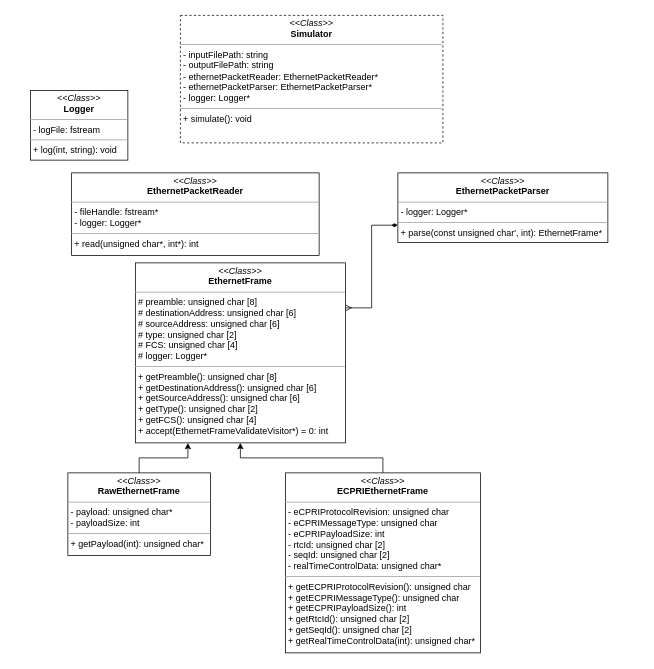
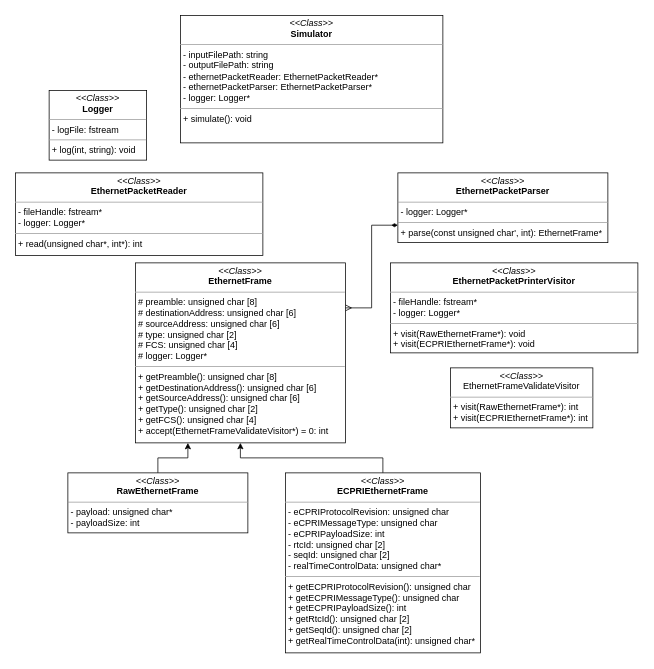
node "<<Class>> Simulator - inputFilePath: string - outputFilePath: string - ethernetPacketReader: EthernetPacketReader* - ethernetPacketParser: EthernetPacketParser* - logger: Logger* + simulate(): void": style dashed -> solid
node "<<Class>> Logger - logFile: fstream + log(int, string): void": moved (79, 125) -> (98, 125)
node "<<Class>> EthernetPacketReader - fileHandle: fstream* - logger: Logger* + read(unsigned char*, int*): int": moved (195, 214) -> (139, 214)
node "<<Class>> EthernetPacketPrinterVisitor - fileHandle: fstream* - logger: Logger* + visit(RawEthernetFrame*): void + visit(ECPRIEthernetFrame*): void": added
node "<<Class>> EthernetFrameValidateVisitor + visit(RawEthernetFrame*): int + visit(ECPRIEthernetFrame*): int": added
node "<<Class>> RawEthernetFrame - payload: unsigned char* - payloadSize: int + getPayload(int): unsigned char*": size 143x83 -> 180x60
